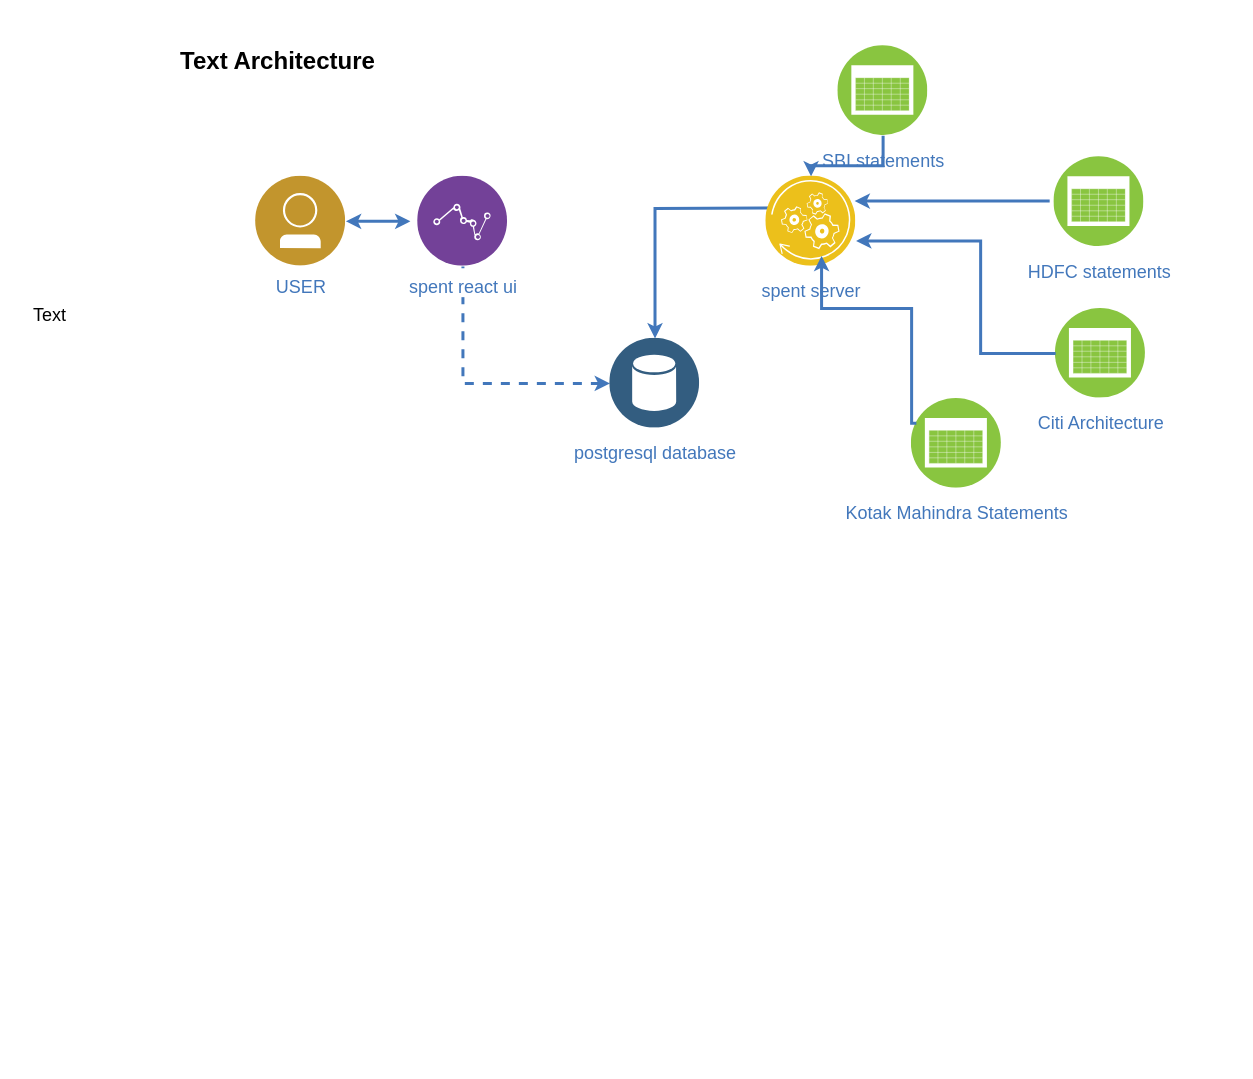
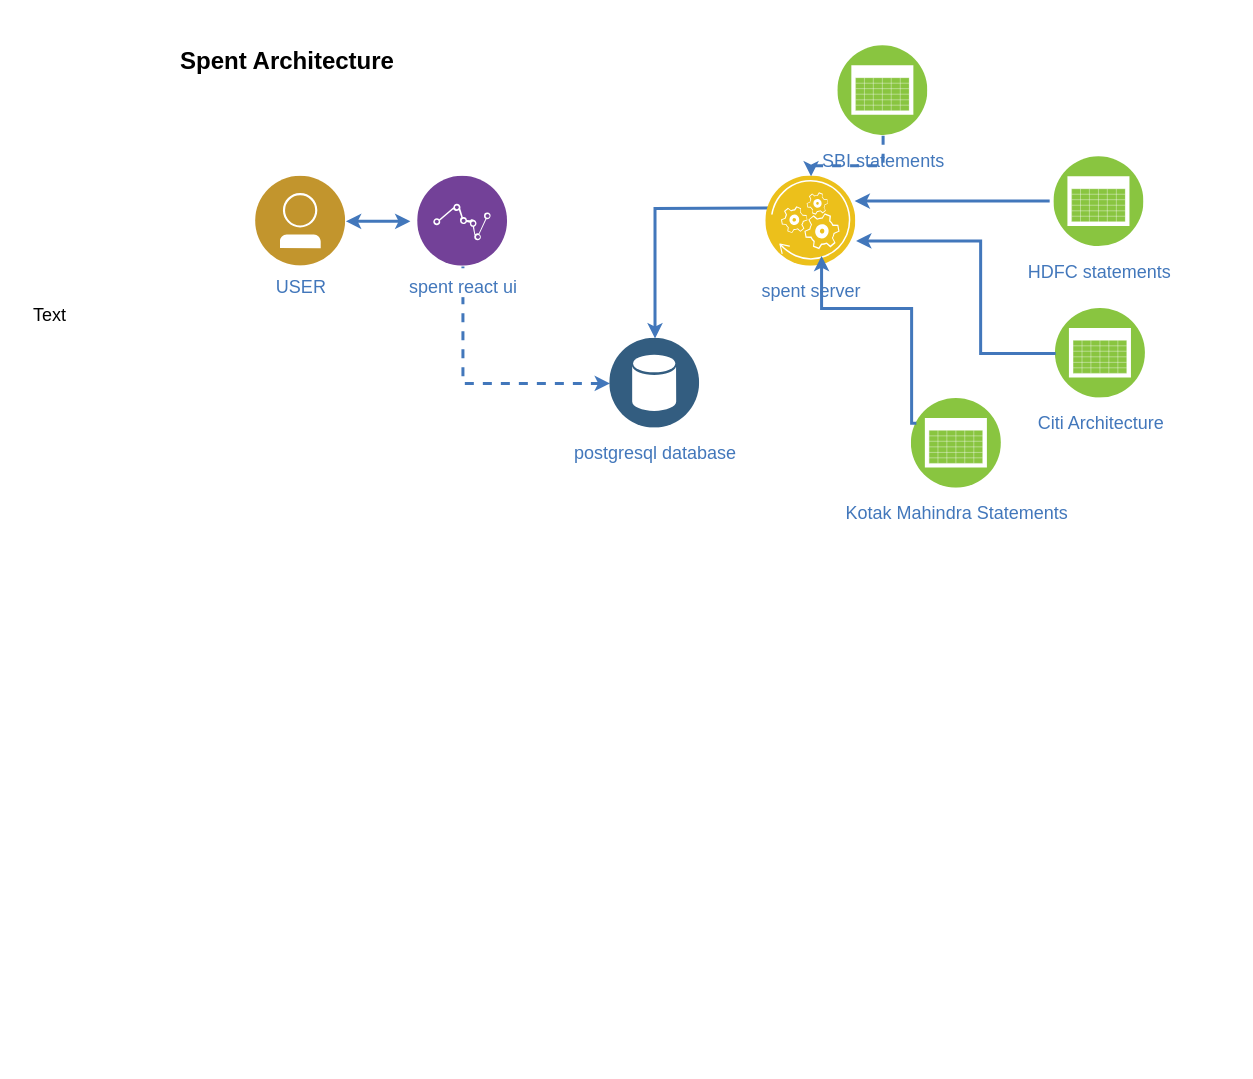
node "Text Architecture": label "Text Architecture" -> "Spent Architecture"
edge "SBI statements" -> "spent server": style solid -> dashed
